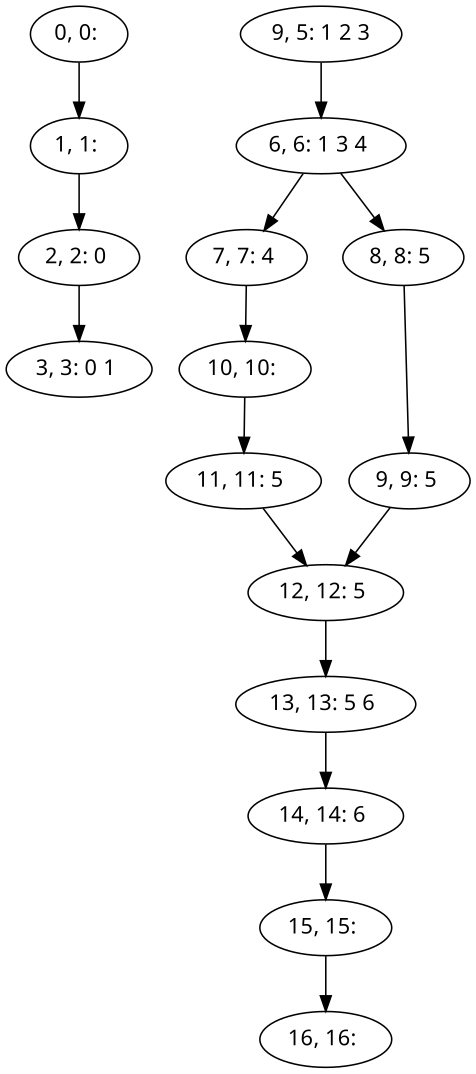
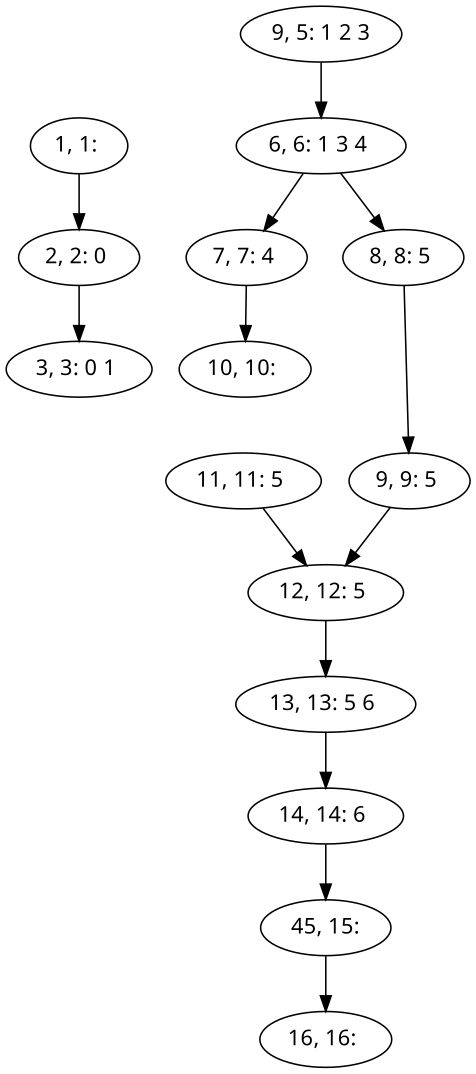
node "0, 0:": removed
edge "10, 10:" -> "11, 11: 5": removed
node "15, 15:": label "15, 15:" -> "45, 15:"
